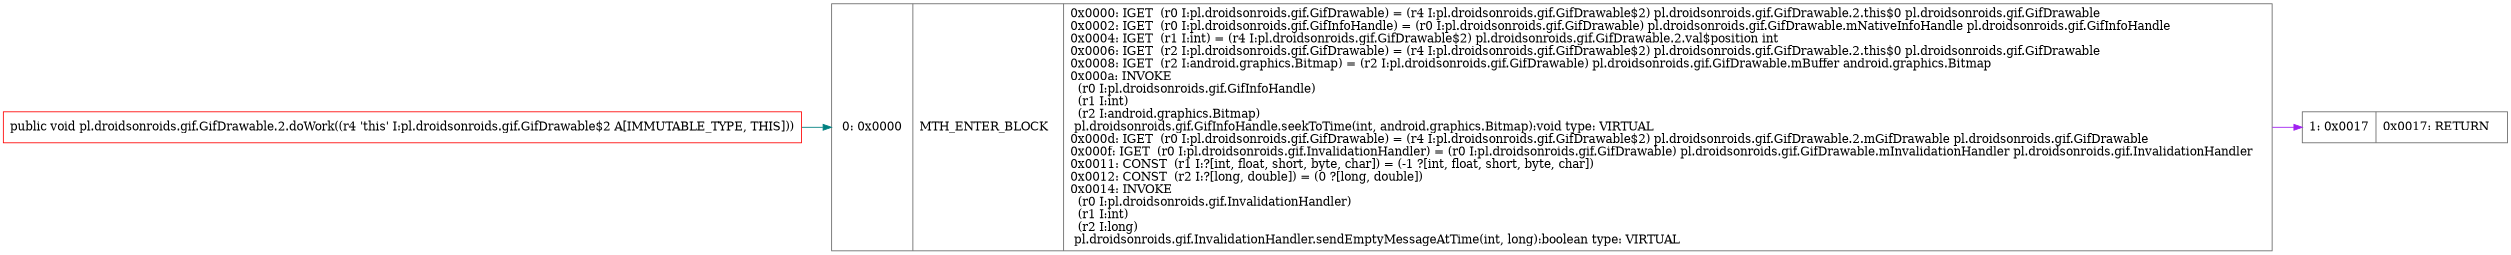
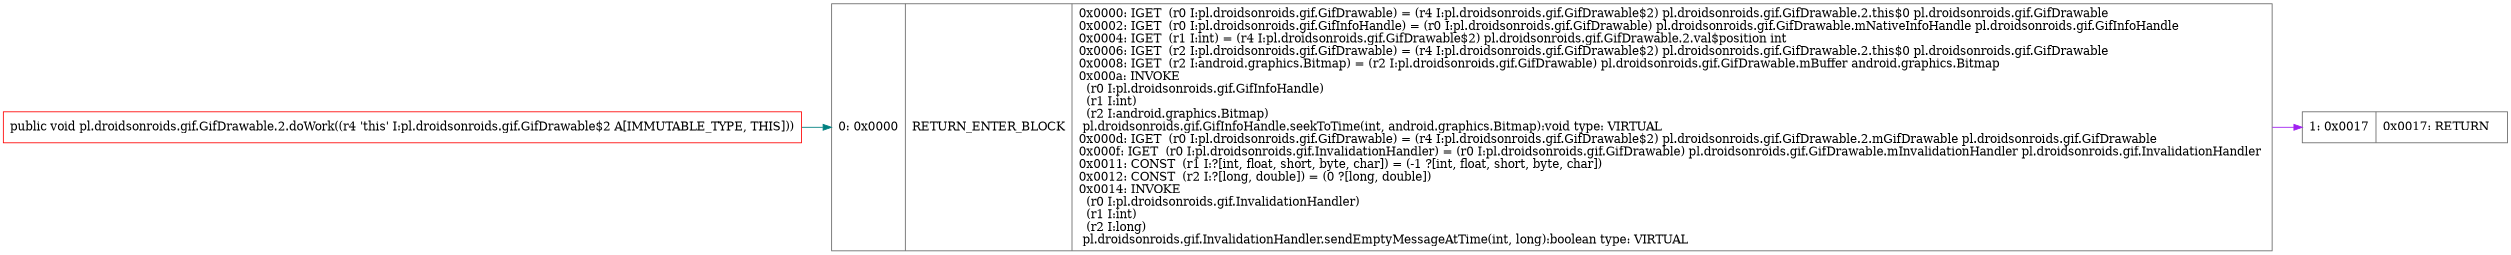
node "0: 0x0000": text "MTH_ENTER_BLOCK" -> "RETURN_ENTER_BLOCK"
